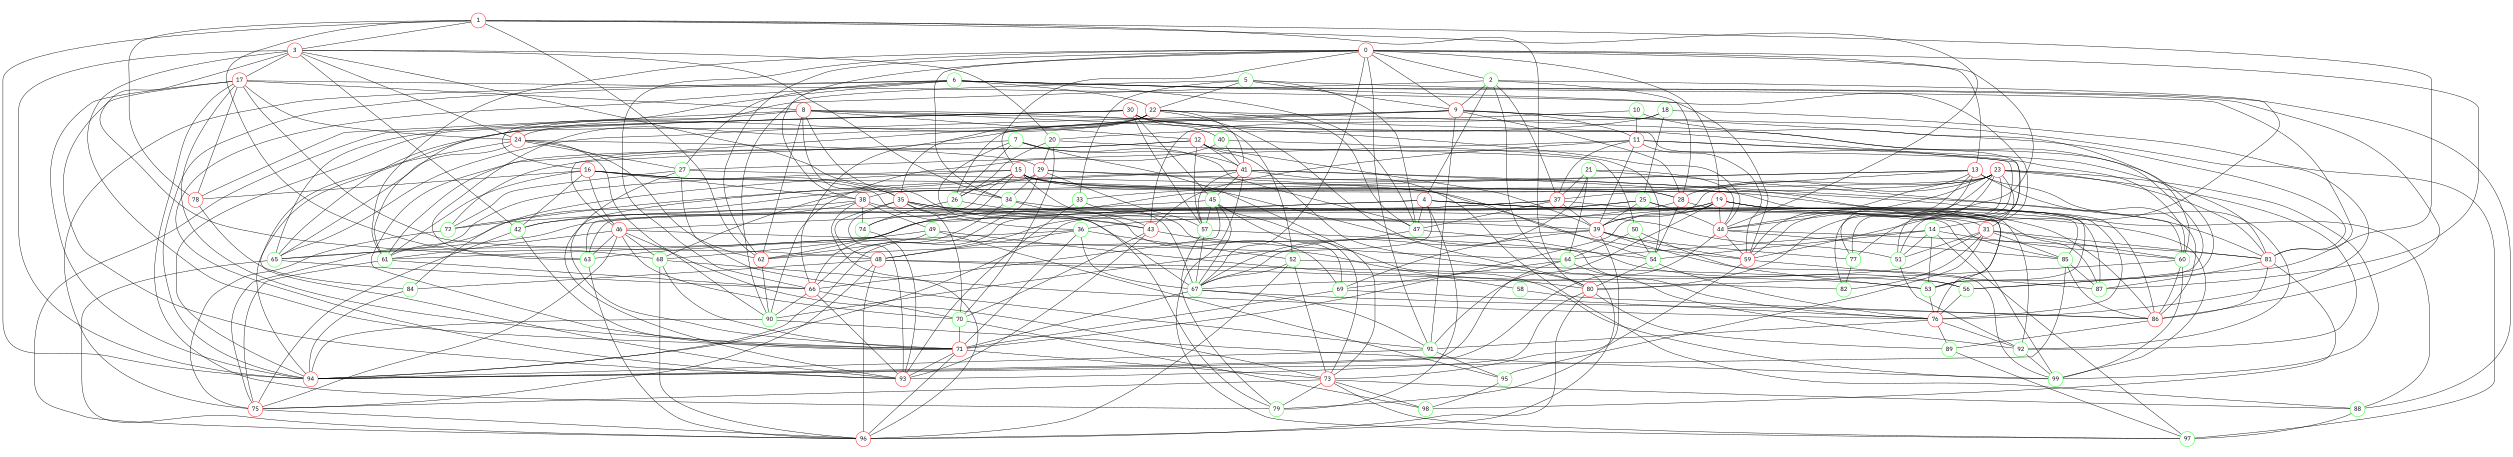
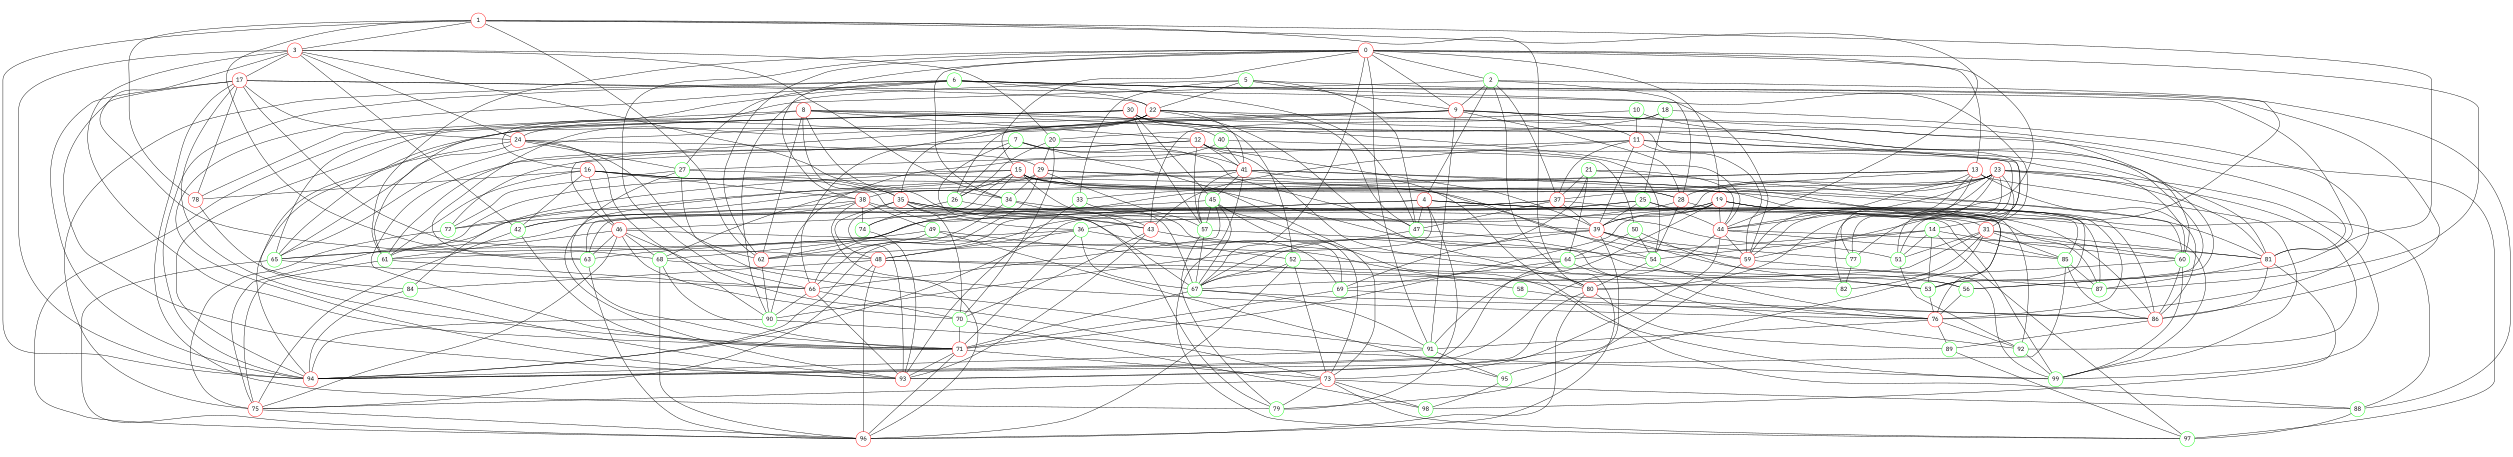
edge "17" -- "8": now "17" -- "22"
edge "13" -- "92": now "13" -- "99"
edge "44" -- "93": added
